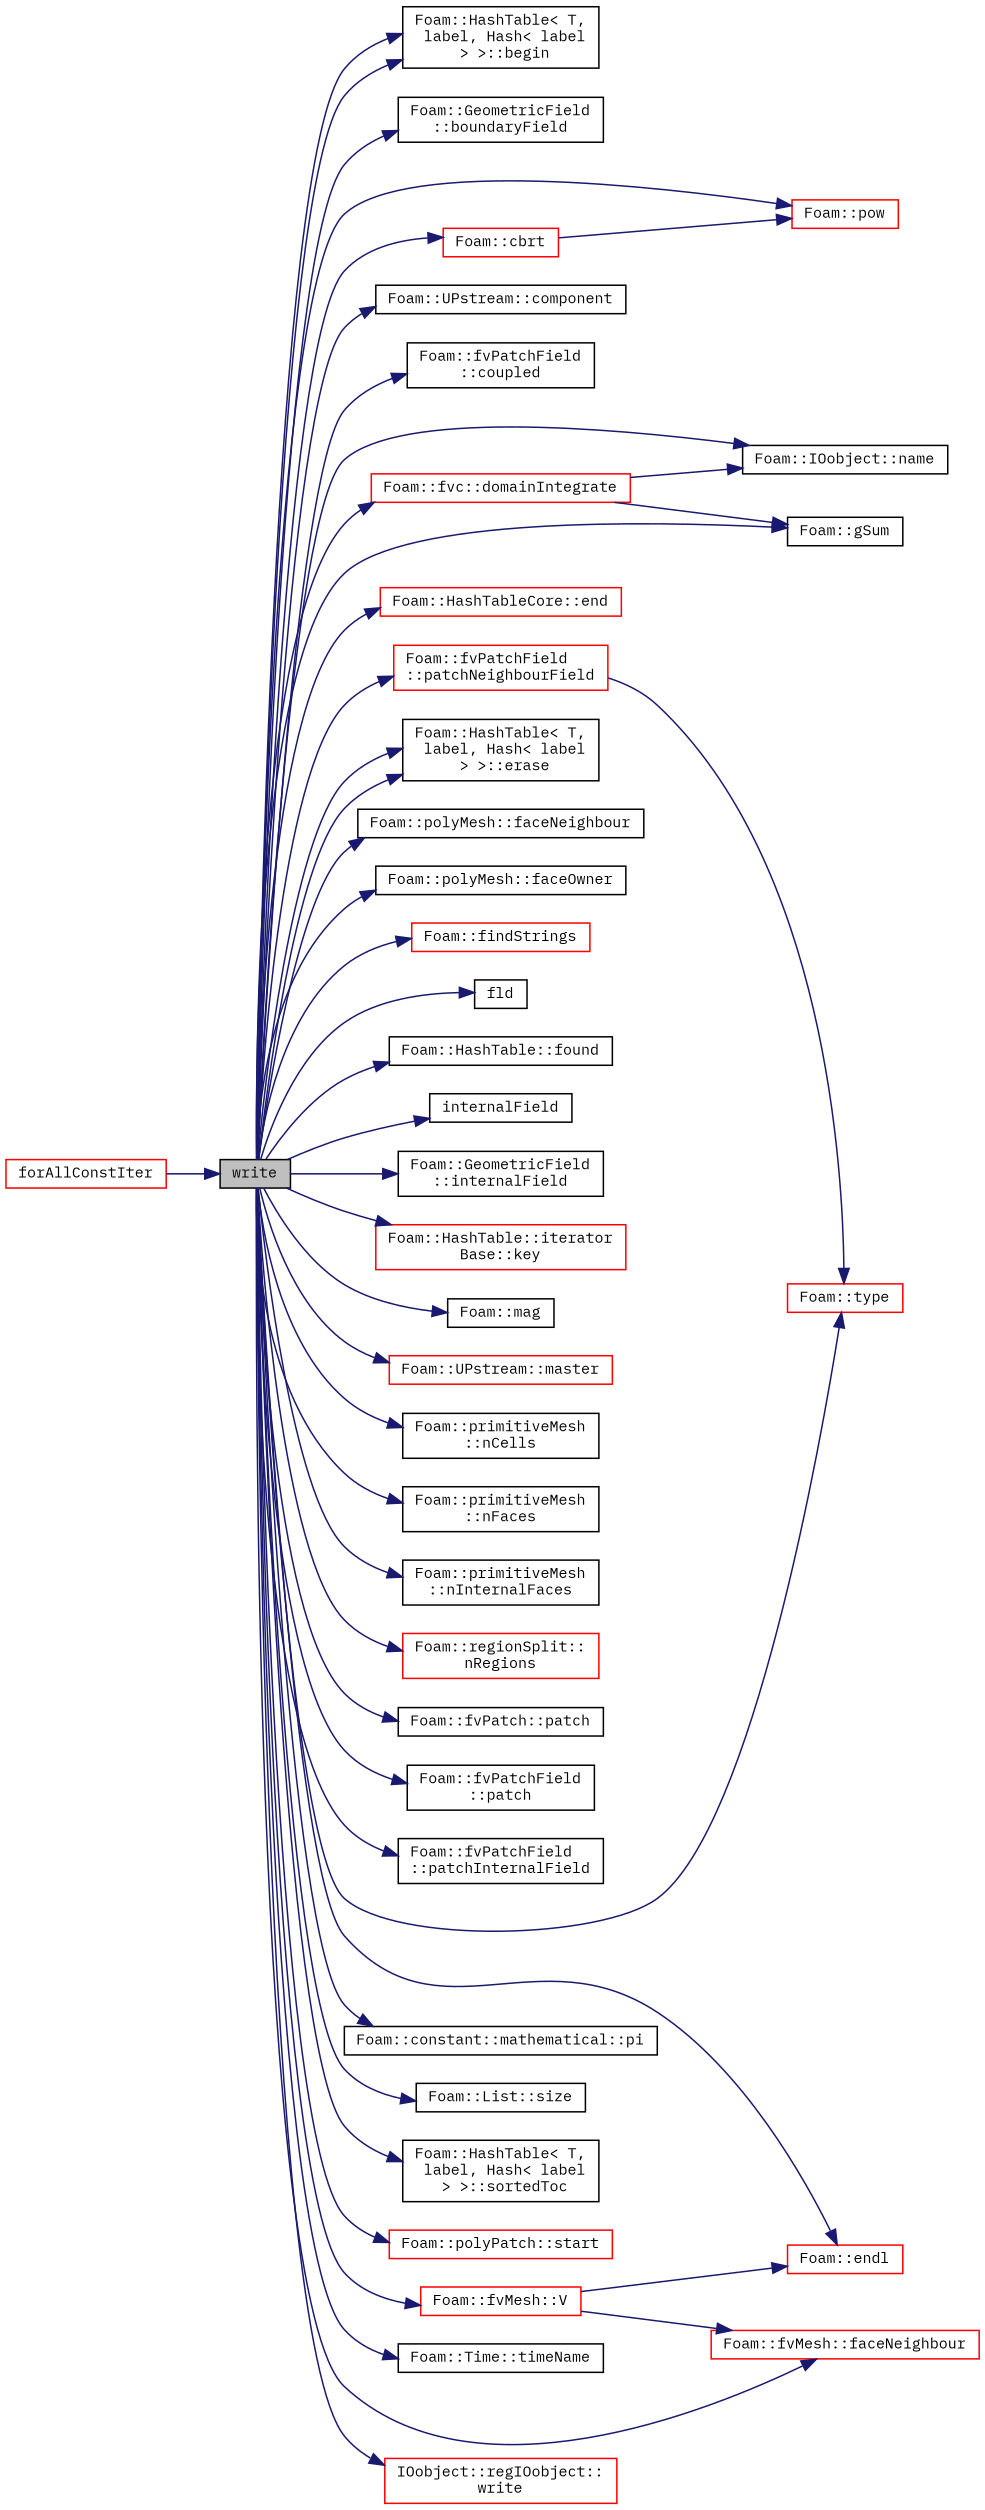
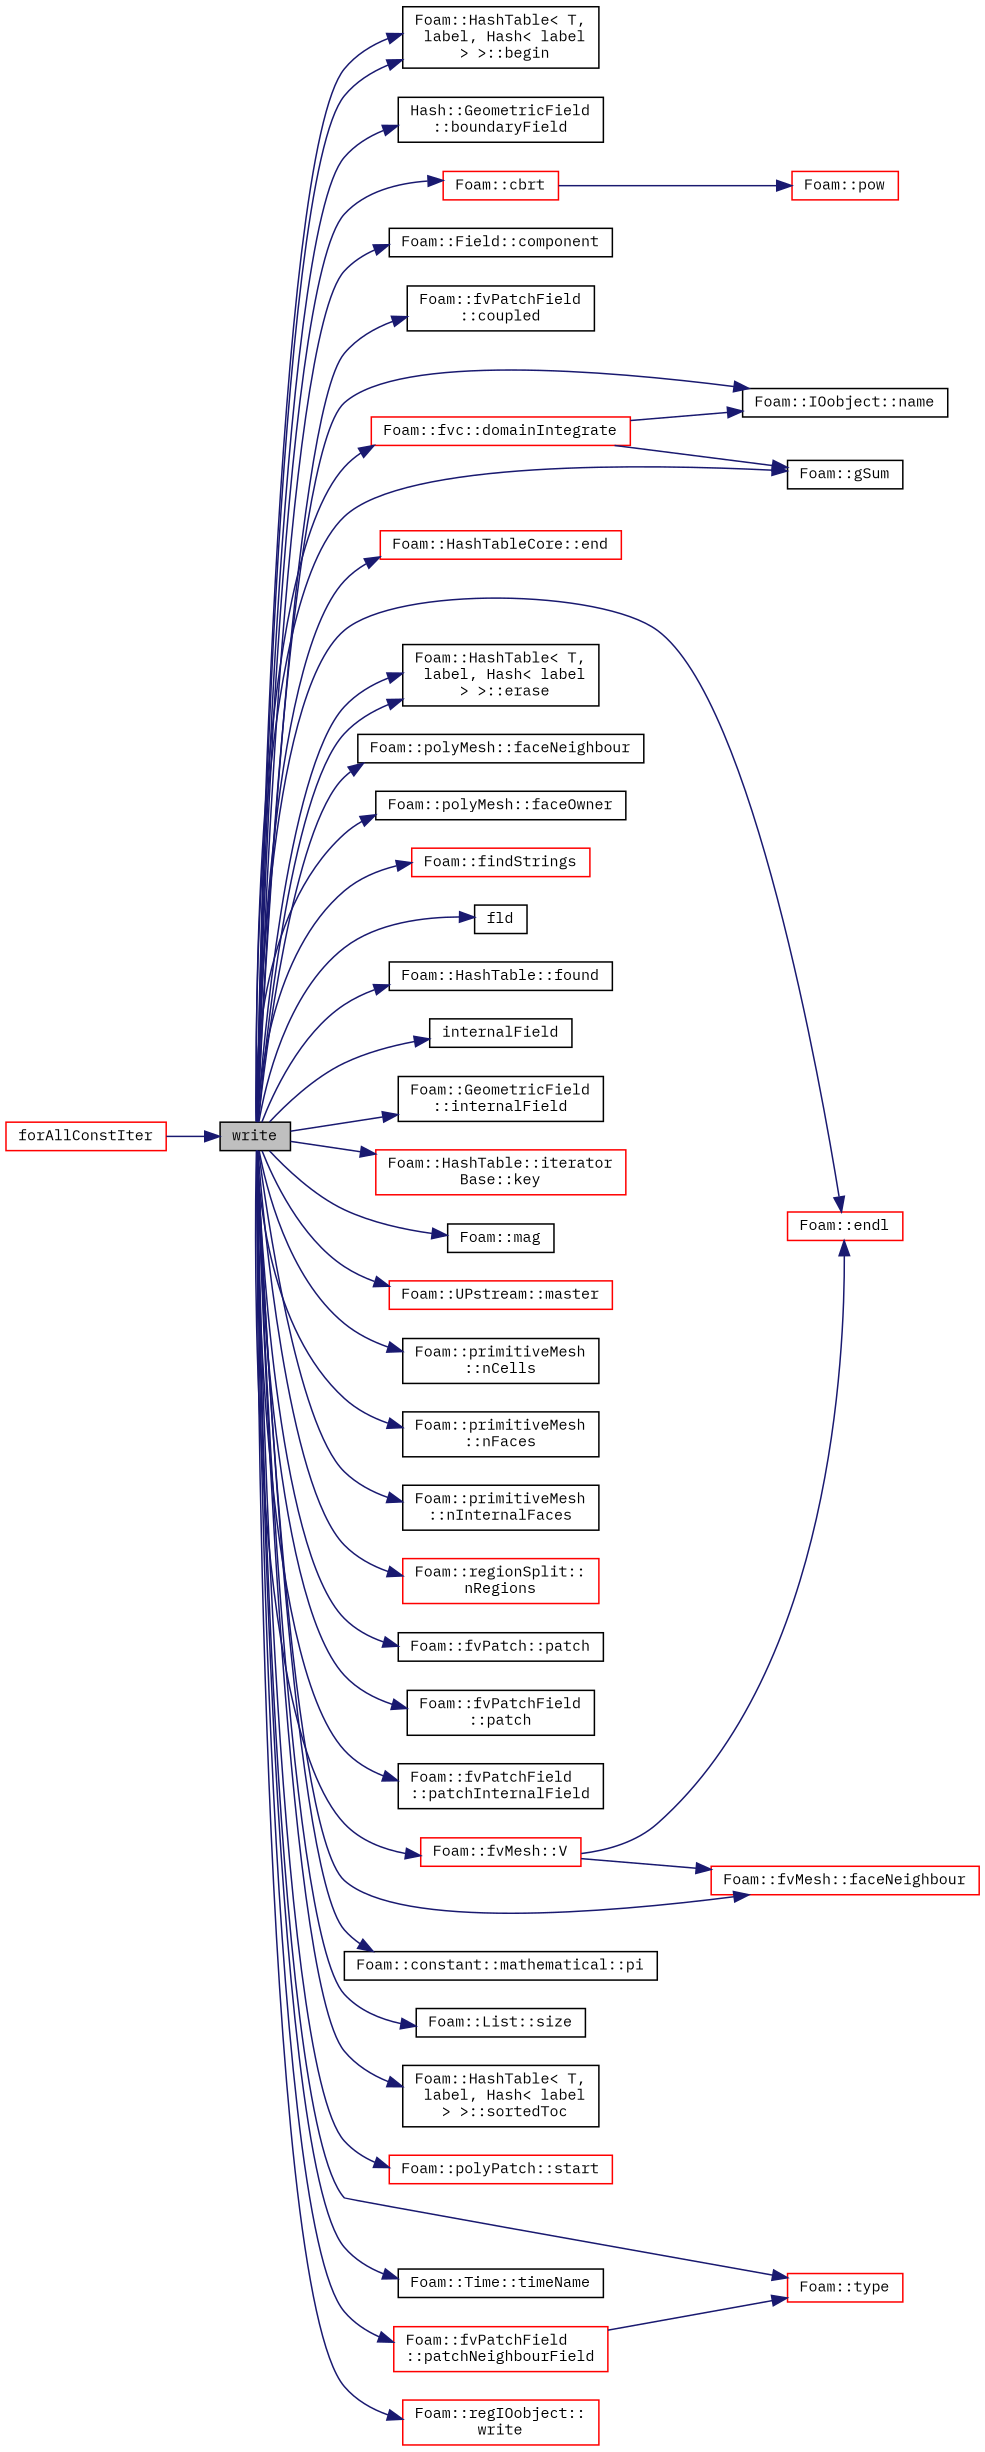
node "Foam::GeometricField ::boundaryField": label "Foam::GeometricField ::boundaryField" -> "Hash::GeometricField ::boundaryField"
edge "write" -> "Foam::pow": removed
node "Foam::UPstream::component": label "Foam::UPstream::component" -> "Foam::Field::component"
node "IOobject::regIOobject:: write": label "IOobject::regIOobject:: write" -> "Foam::regIOobject:: write"
